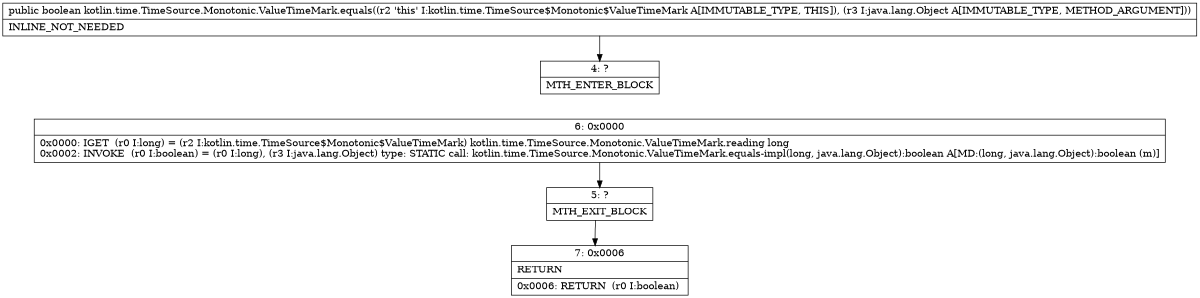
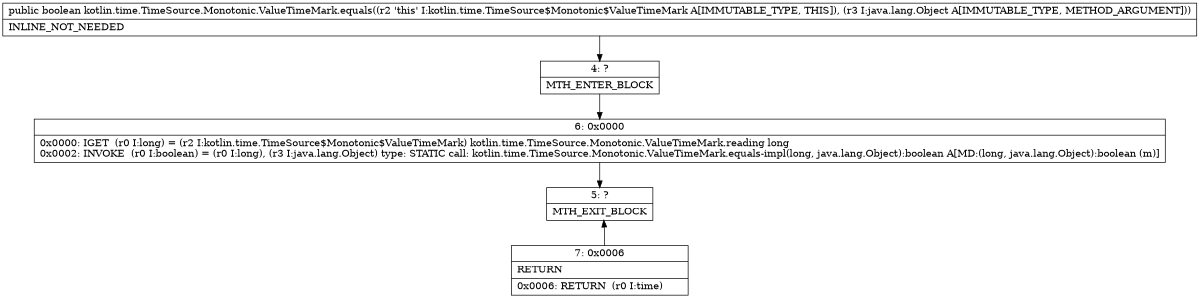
edge "4: ?" -> "6: 0x0000": added
edge "5: ?" -> "7: 0x0006": reversed
node "7: 0x0006": text "0x0006: RETURN  (r0 I:boolean)" -> "0x0006: RETURN  (r0 I:time)"
